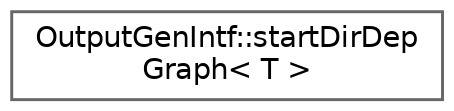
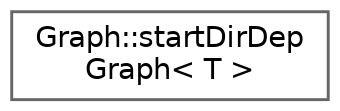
node "OutputGenIntf::startDirDep Graph< T >": label "OutputGenIntf::startDirDep Graph< T >" -> "Graph::startDirDep Graph< T >"
